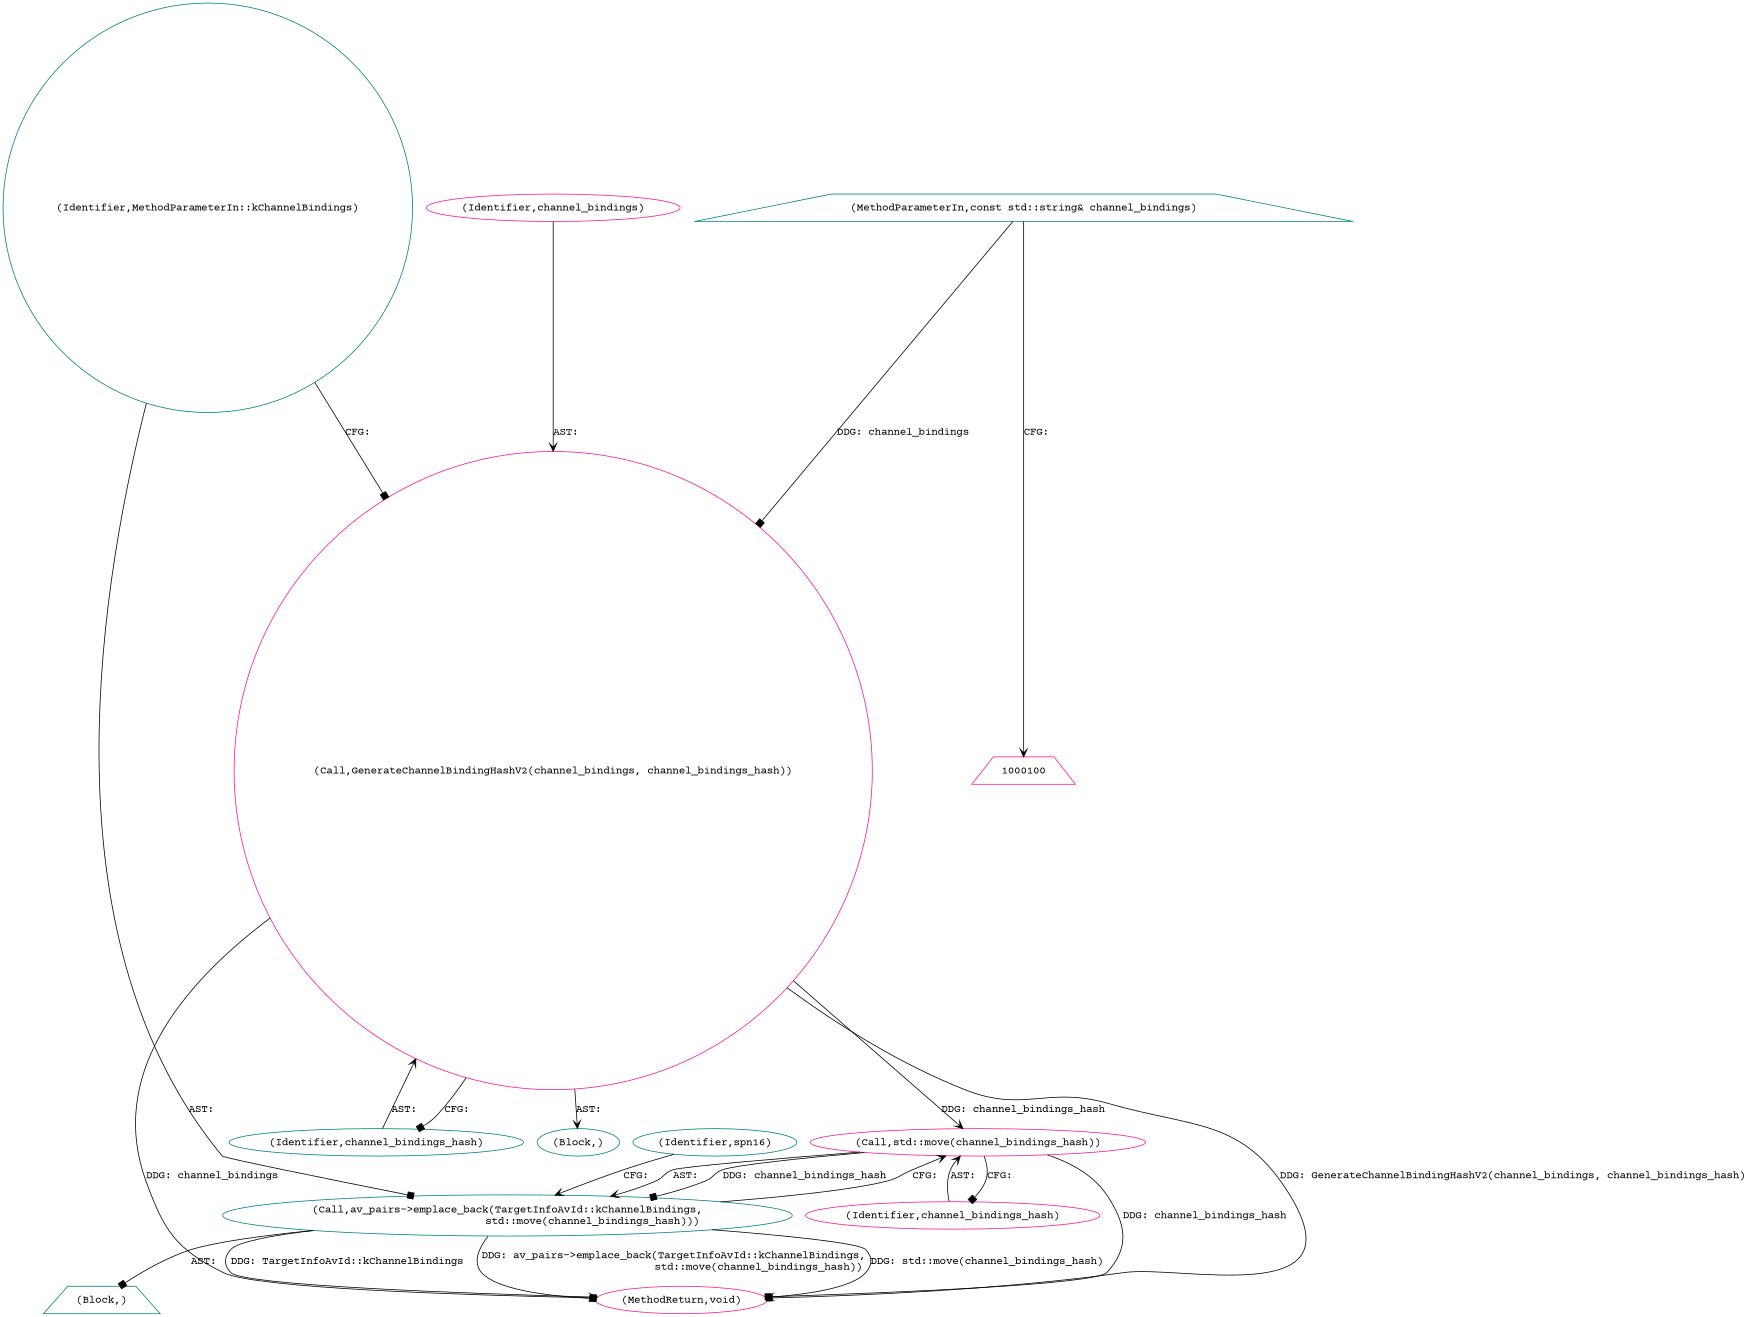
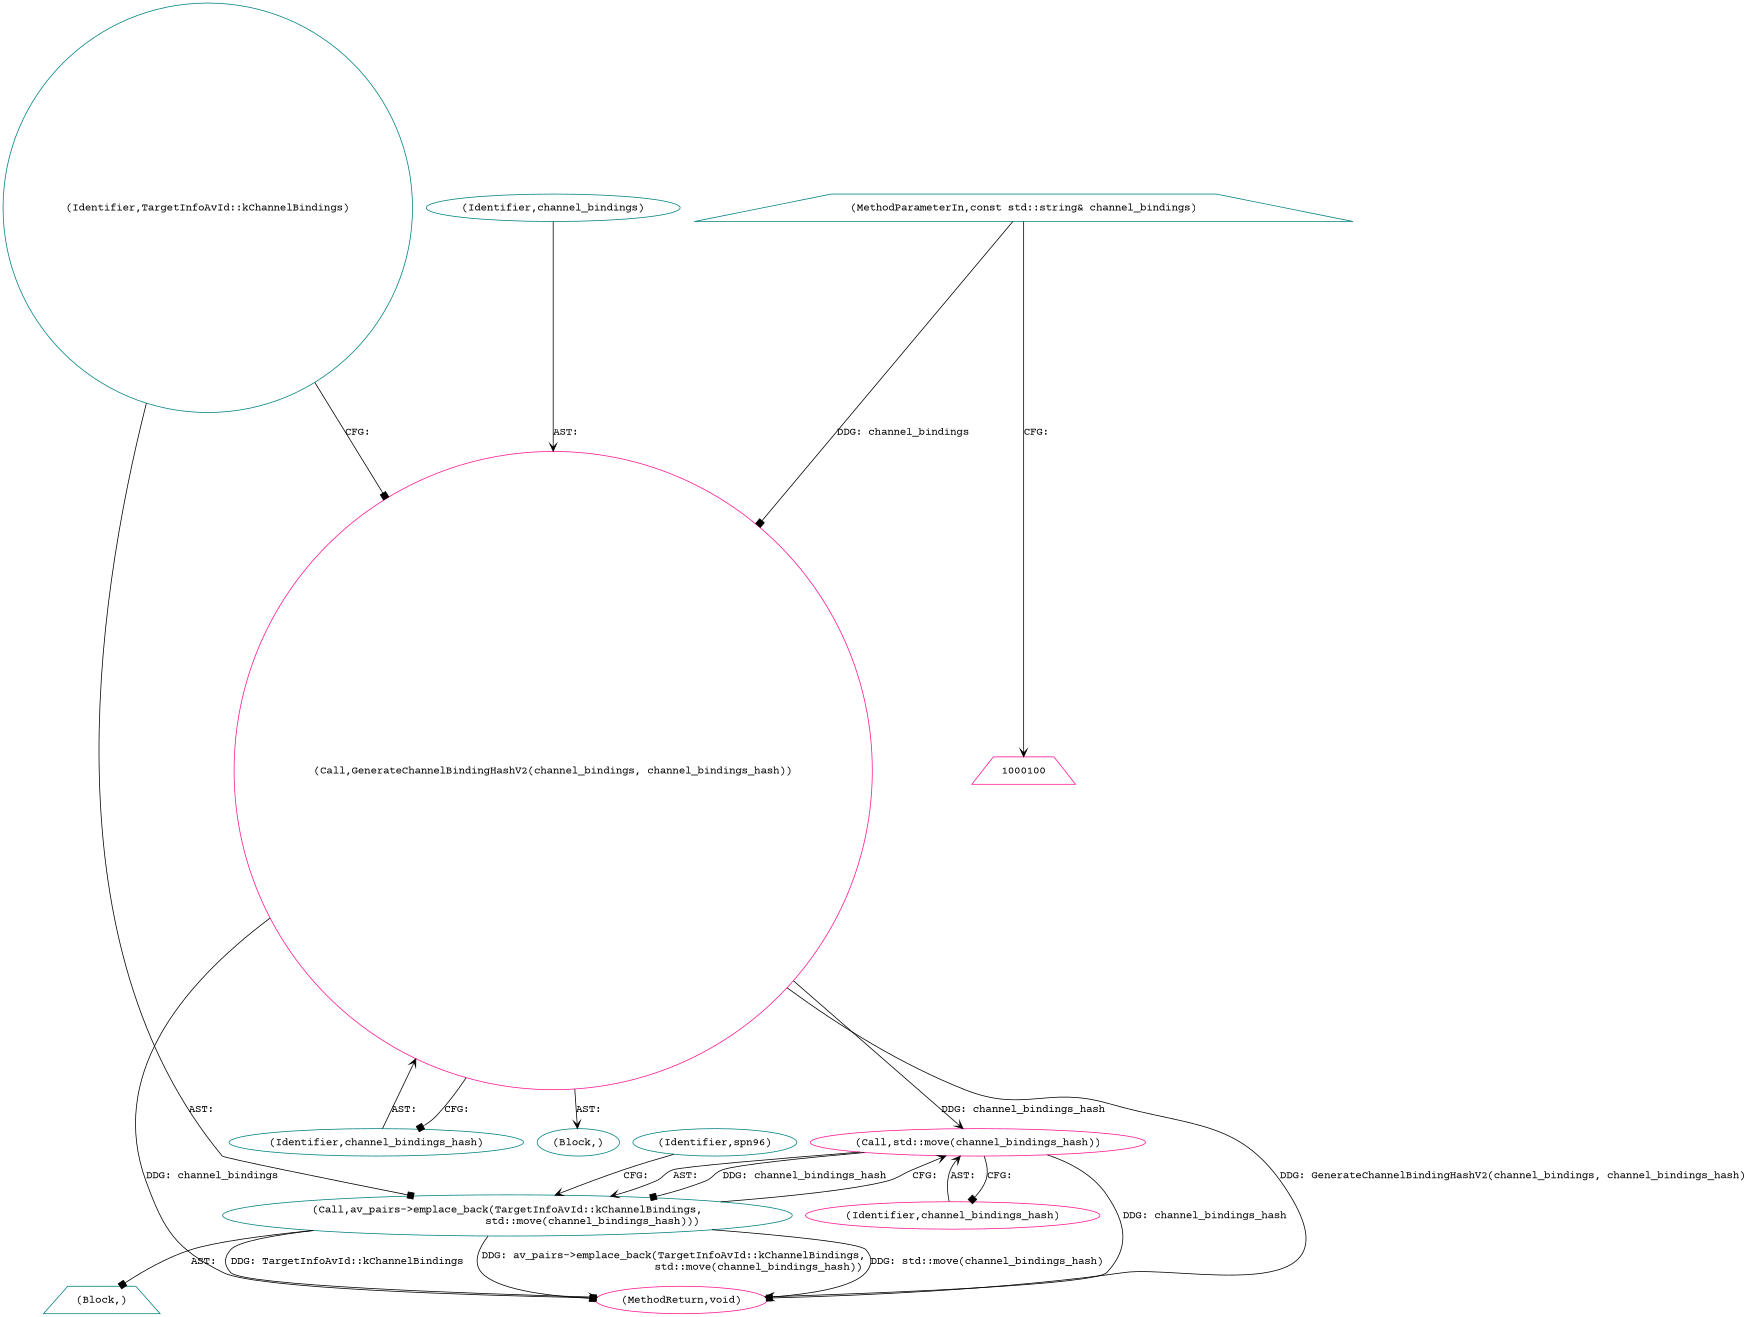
node "(Identifier,MethodParameterIn::kChannelBindings)": label "(Identifier,MethodParameterIn::kChannelBindings)" -> "(Identifier,TargetInfoAvId::kChannelBindings)"
node "(Identifier,channel_bindings)": color deeppink -> teal
node "(Identifier,spn16)": label "(Identifier,spn16)" -> "(Identifier,spn96)"
edge "(Call,std::move(channel_bindings_hash))" -> "(MethodReturn,void)": arrowhead box -> vee
